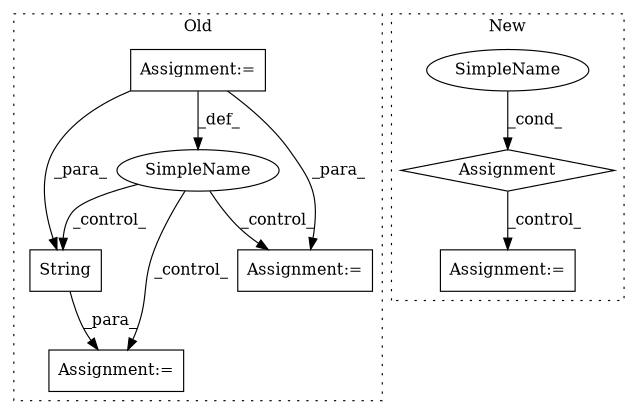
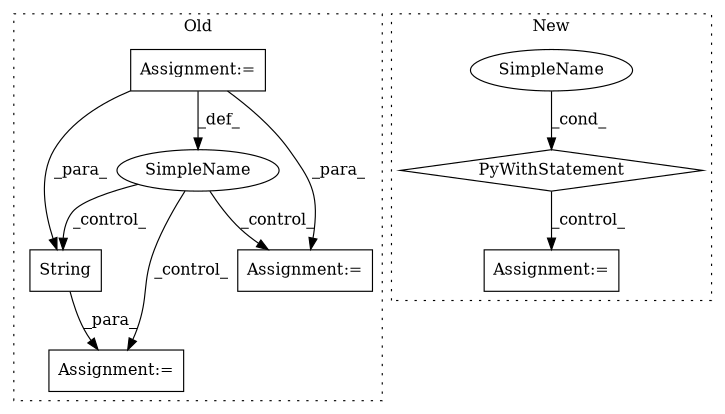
node "Assignment": label "Assignment" -> "PyWithStatement"
